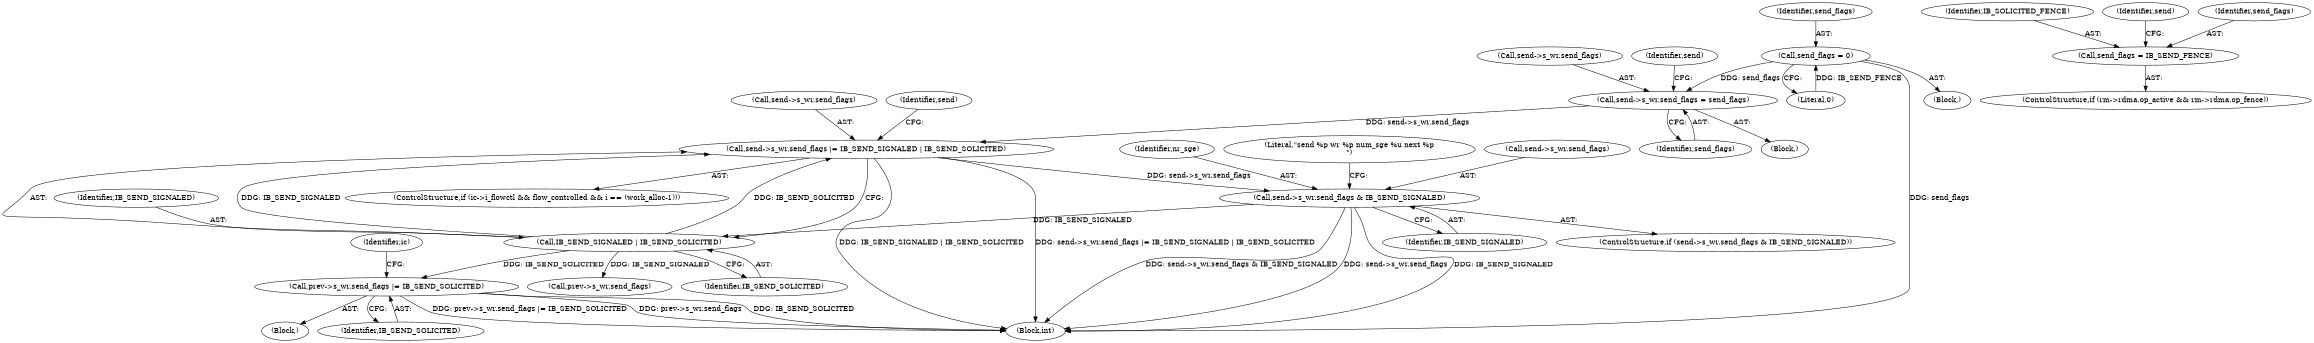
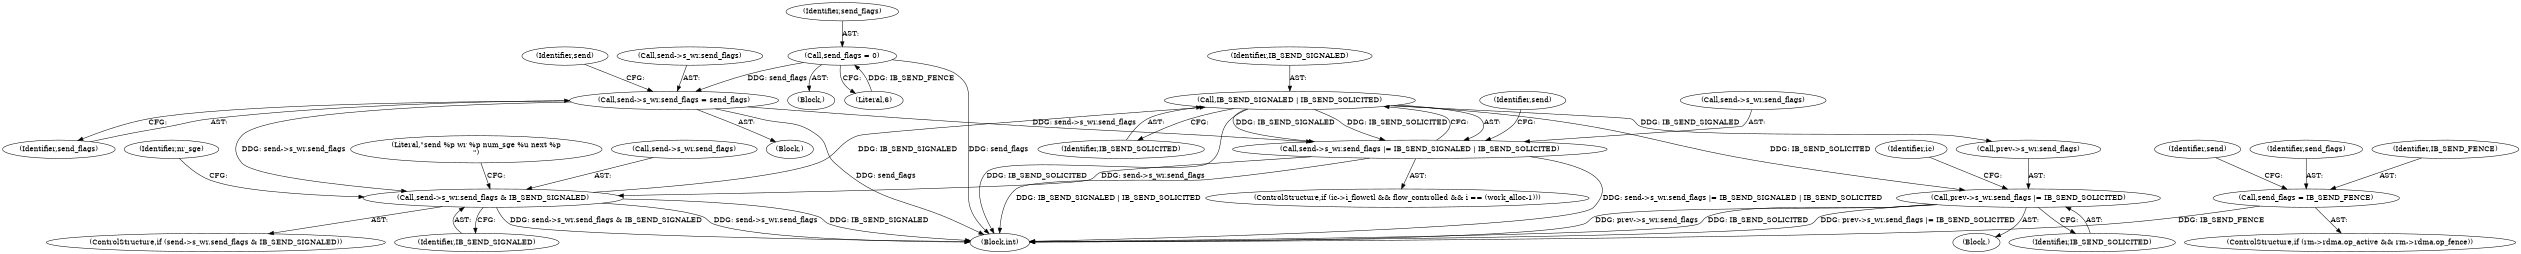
node "(Identifier,IB_SOLICITED_FENCE)": label "(Identifier,IB_SOLICITED_FENCE)" -> "(Identifier,IB_SEND_FENCE)"
node "(Literal,0)": label "(Literal,0)" -> "(Literal,6)"
edge "(Call,send->s_wr.send_flags = send_flags)" -> "(Call,send->s_wr.send_flags & IB_SEND_SIGNALED)": added, label "DDG: send->s_wr.send_flags"
edge "(Call,IB_SEND_SIGNALED | IB_SEND_SOLICITED)" -> "(Block,int)": added, label "DDG: IB_SEND_SOLICITED"
edge "(Call,send->s_wr.send_flags = send_flags)" -> "(Block,int)": added, label "DDG: send_flags"
edge "(Call,prev->s_wr.send_flags)" -> "(Call,prev->s_wr.send_flags |= IB_SEND_SOLICITED)": added, label "AST:"
edge "(Identifier,nr_sge)" -> "(Call,send->s_wr.send_flags & IB_SEND_SIGNALED)": label "AST: " -> "CFG: "
edge "(Call,send_flags = IB_SEND_FENCE)" -> "(Block,int)": added, label "DDG: IB_SEND_FENCE"
